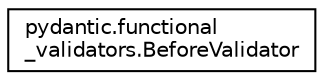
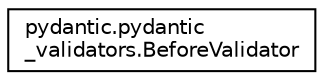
node "pydantic.functional _validators.BeforeValidator": label "pydantic.functional _validators.BeforeValidator" -> "pydantic.pydantic _validators.BeforeValidator"
